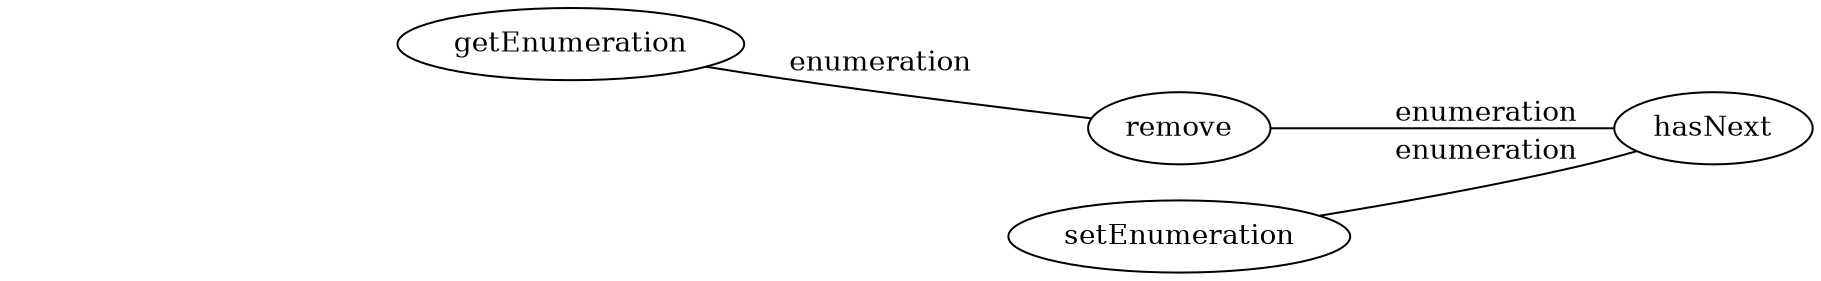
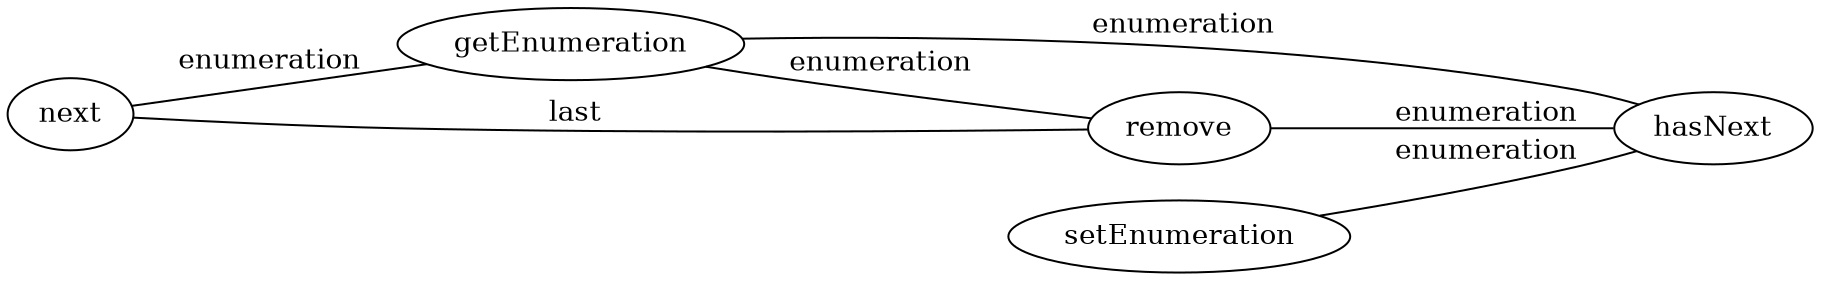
edge "getEnumeration" -- "hasNext": added, label "enumeration"
node "next": added
